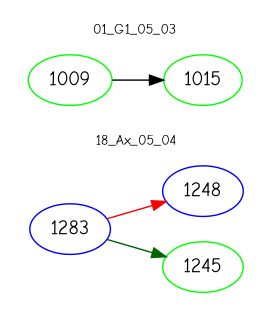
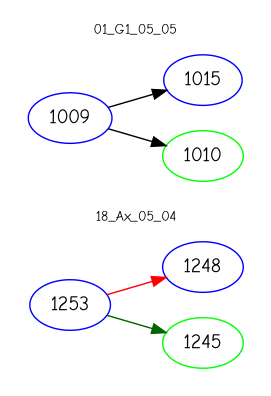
cluster "01_G1_05_03": label "01_G1_05_03" -> "01_G1_05_05"
node "1009": color green -> blue
node "1015": color green -> blue
node "1010": added
node "1283": label "1283" -> "1253"
